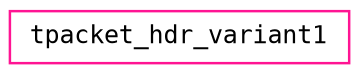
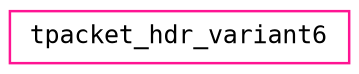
node "tpacket_hdr_variant1": label "tpacket_hdr_variant1" -> "tpacket_hdr_variant6"
